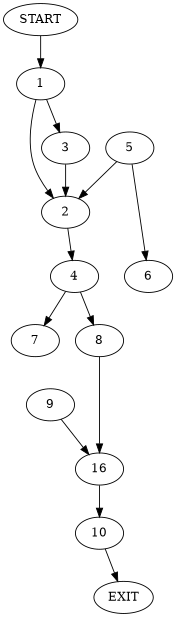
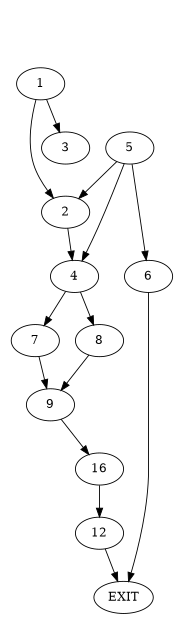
node "START": removed
edge "3" -> "2": removed
edge "5" -> "4": added
edge "7" -> "9": added
edge "8" -> "16": now "8" -> "9"
edge "6" -> "EXIT": added
node "10": label "10" -> "12"
